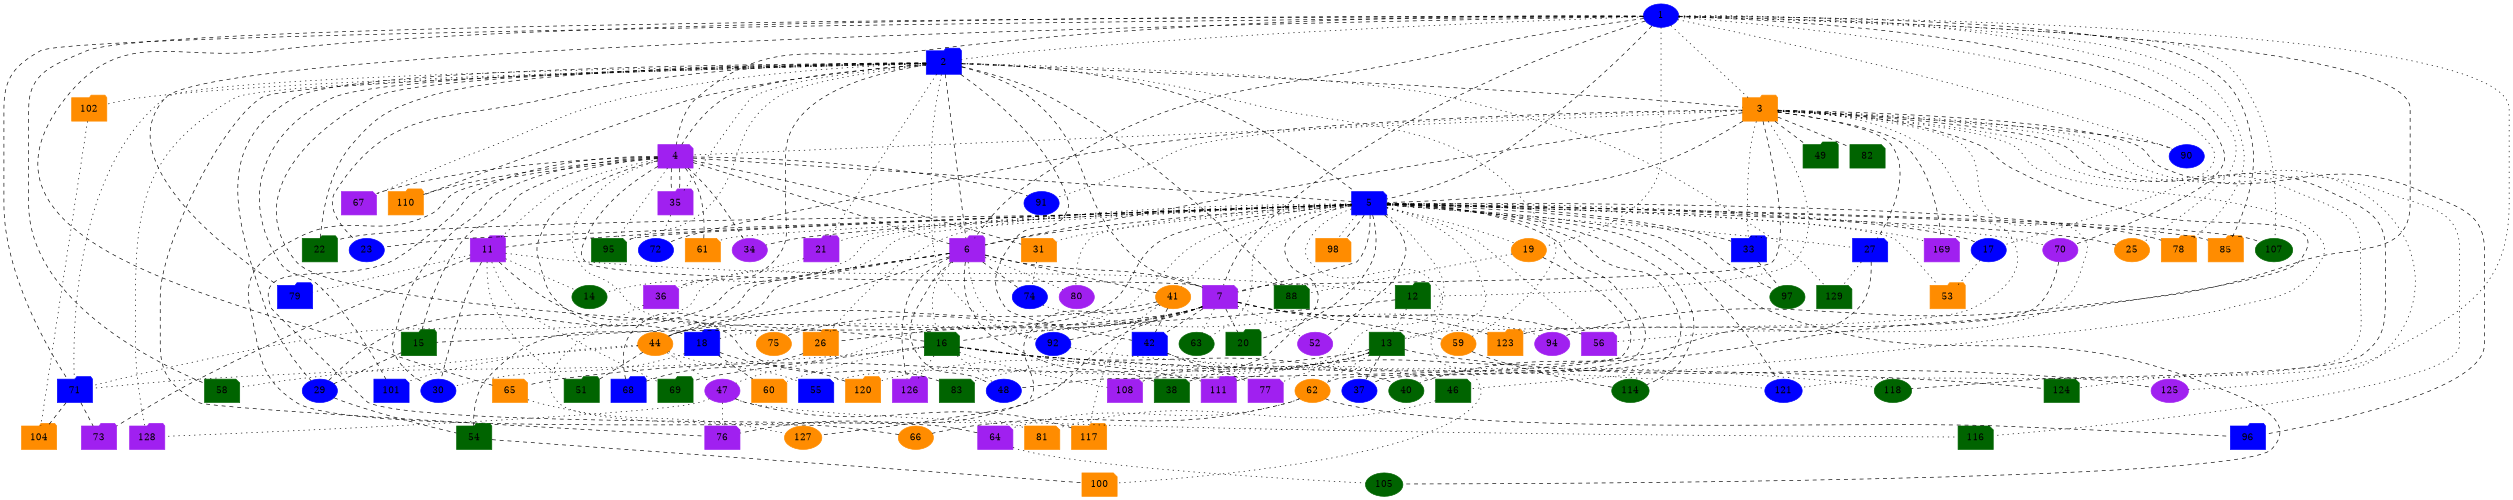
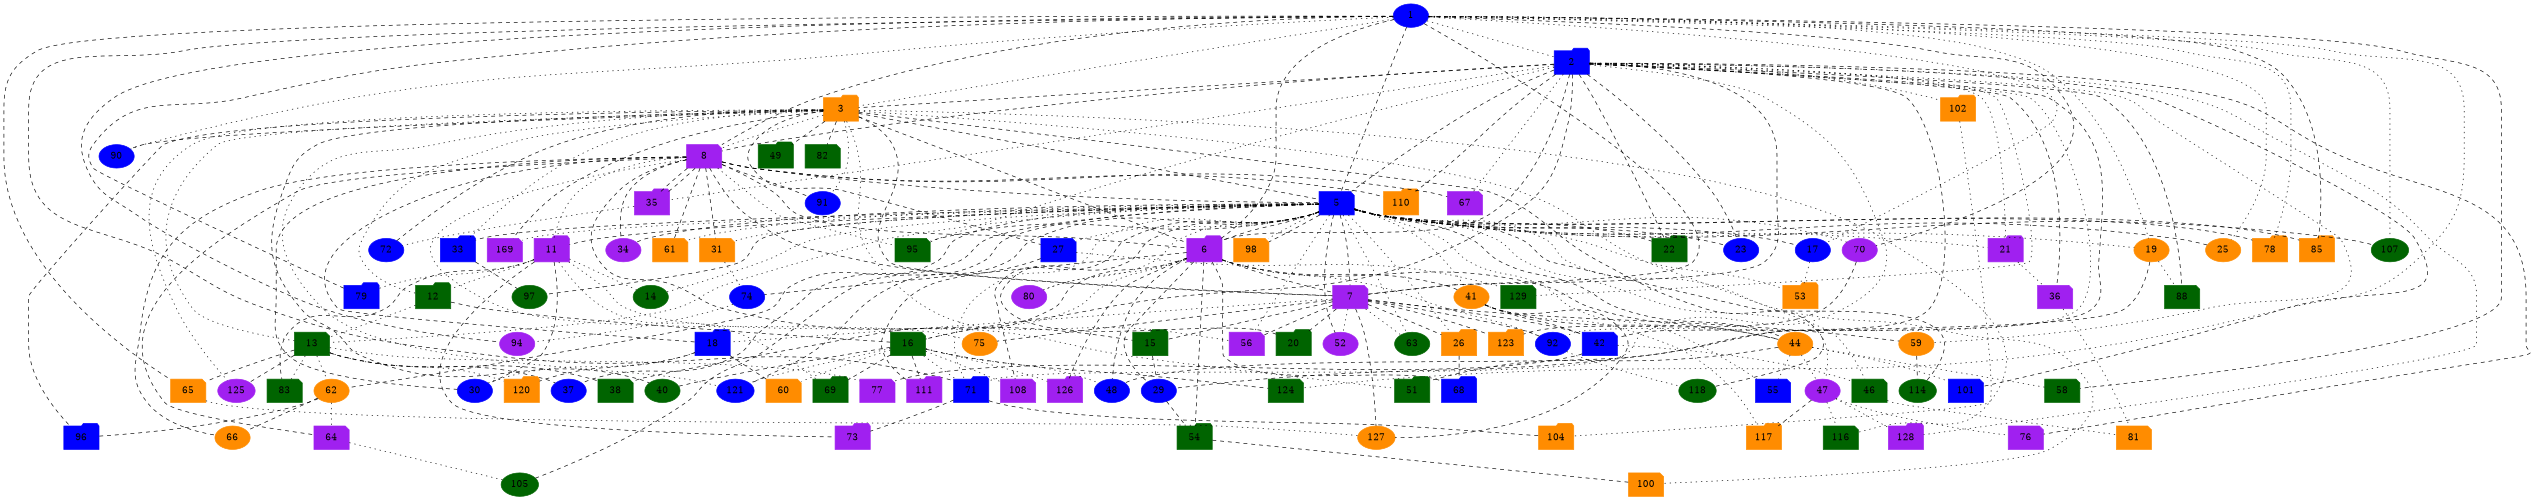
node "4": label "4" -> "8"
edge "7" -- "76": now "7" -- "127"
